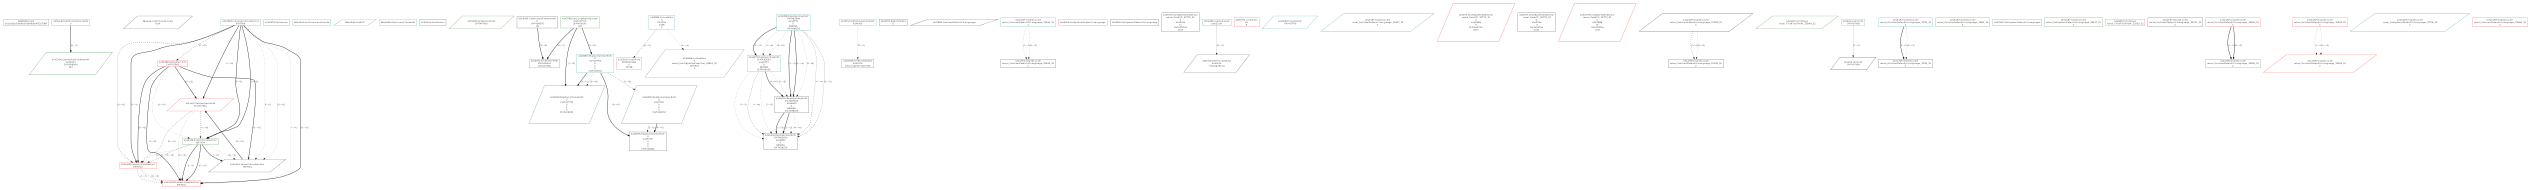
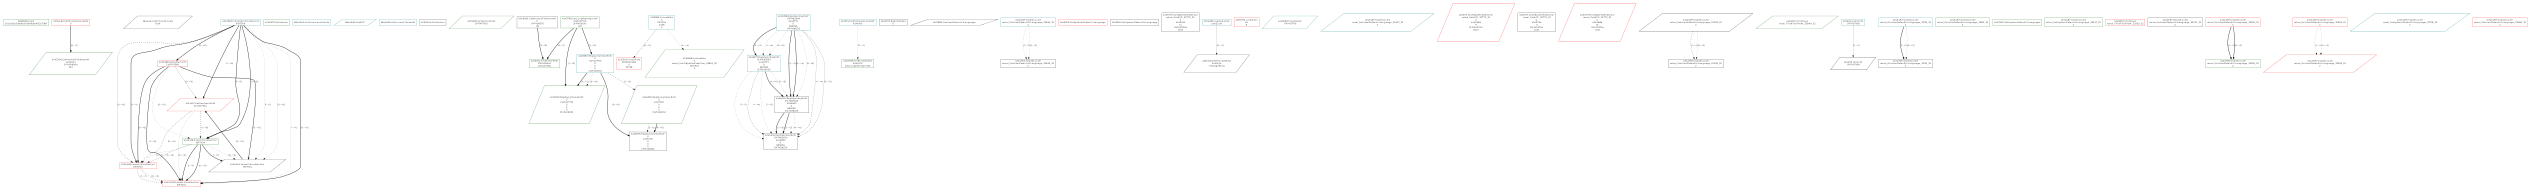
edge "4243965.InitializeCriticalSection 6917004" -> "4250188.GetSystemInfo 2147417660": style dashed -> bold
edge "4250188.GetSystemInfo 2147417660" -> "4214413.GetStartupInfoW 2147417624": style bold -> dashed
